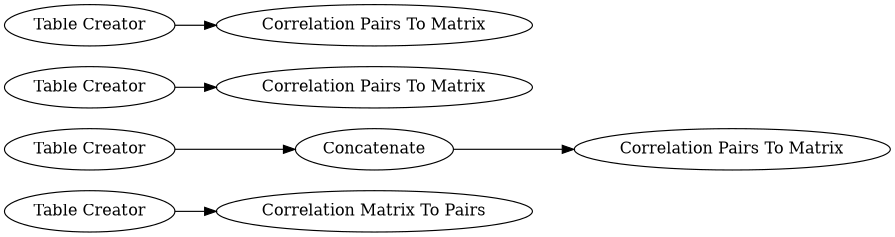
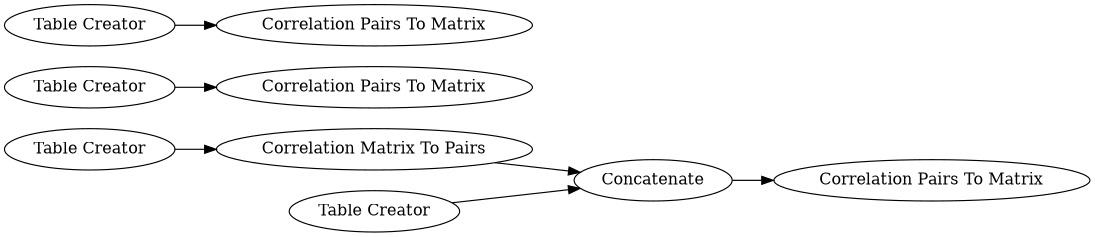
edge "Correlation Matrix To Pairs" -> "Concatenate": added
